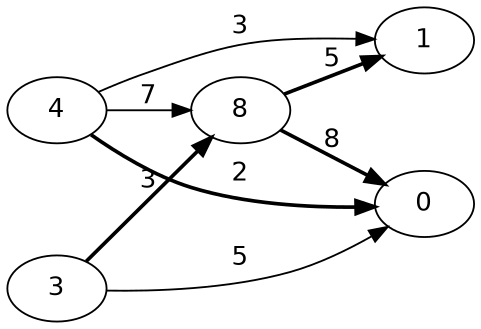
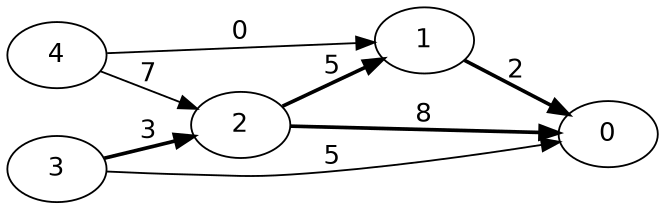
edge "4" -> "1": label "3" -> "0"
node "8": label "8" -> "2"
edge "4" -> "0": now "1" -> "0"
